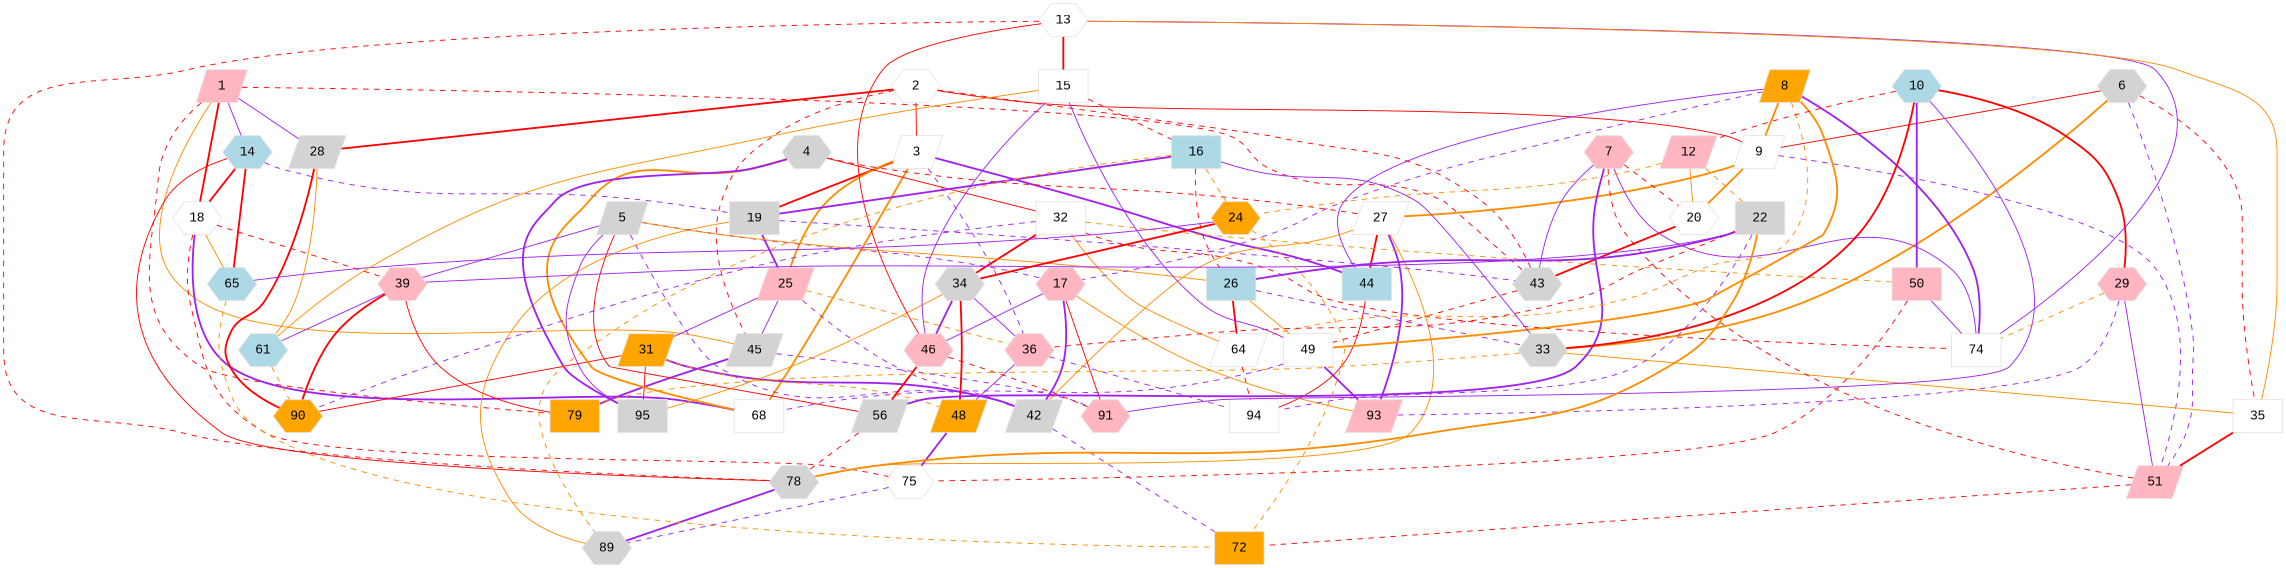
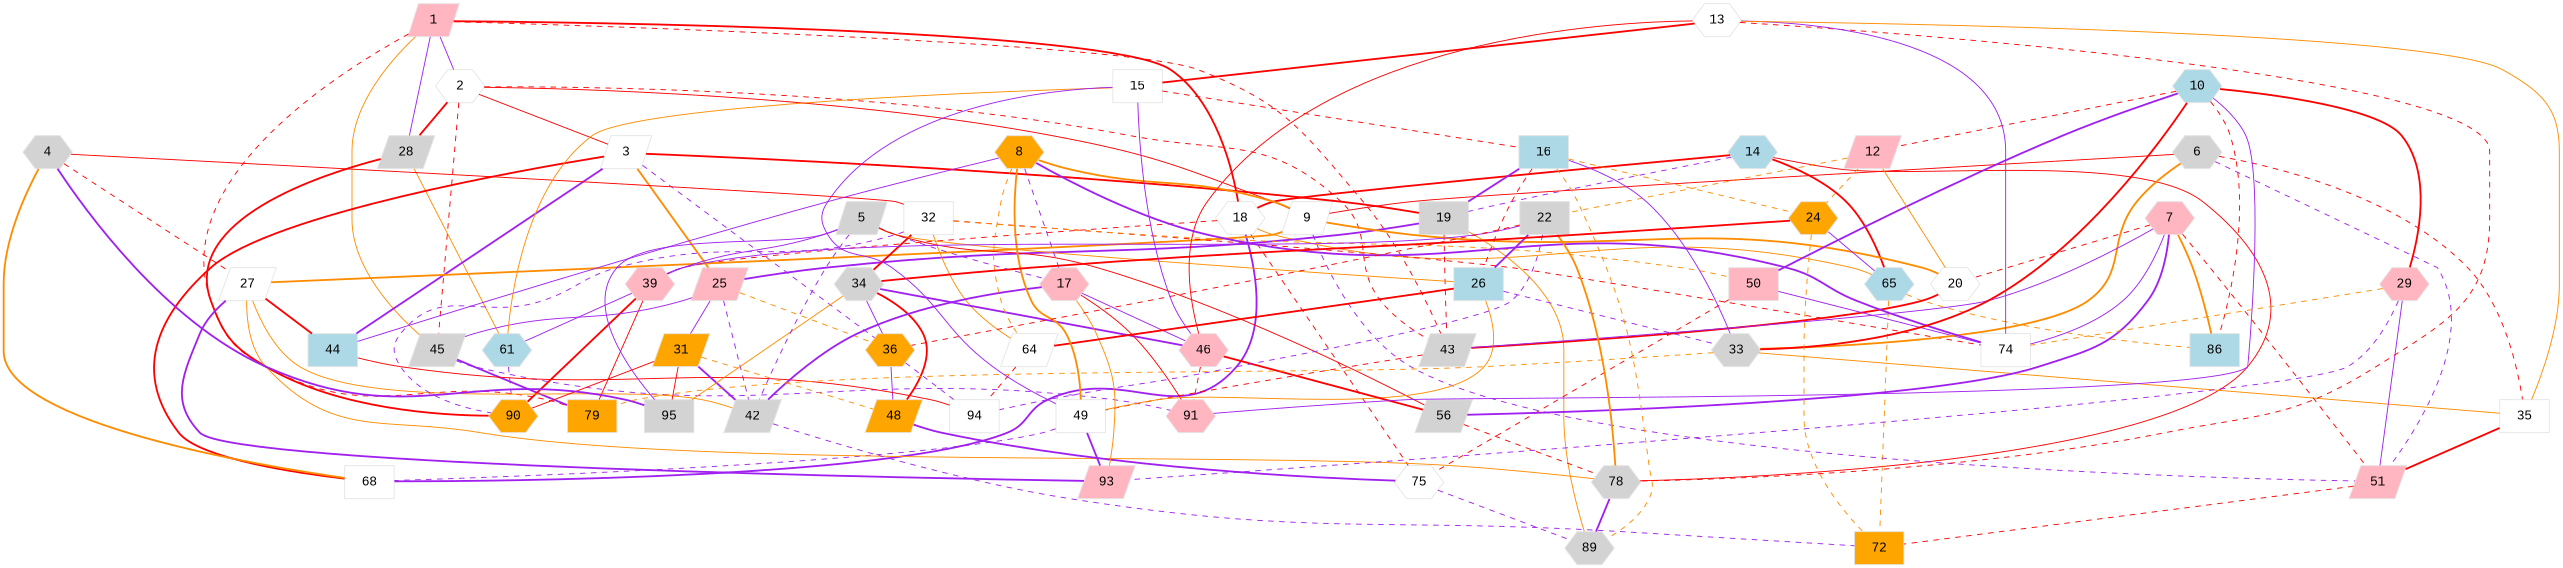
node "8": shape parallelogram -> hexagon
edge "1" -- "14": now "1" -- "2"
edge "19" -- "43": color purple -> red
node "43": shape hexagon -> parallelogram
edge "3" -- "68": color darkorange -> red
node "36": fillcolor lightpink -> orange
node "86": added
edge "61" -- "90": color darkorange -> purple
